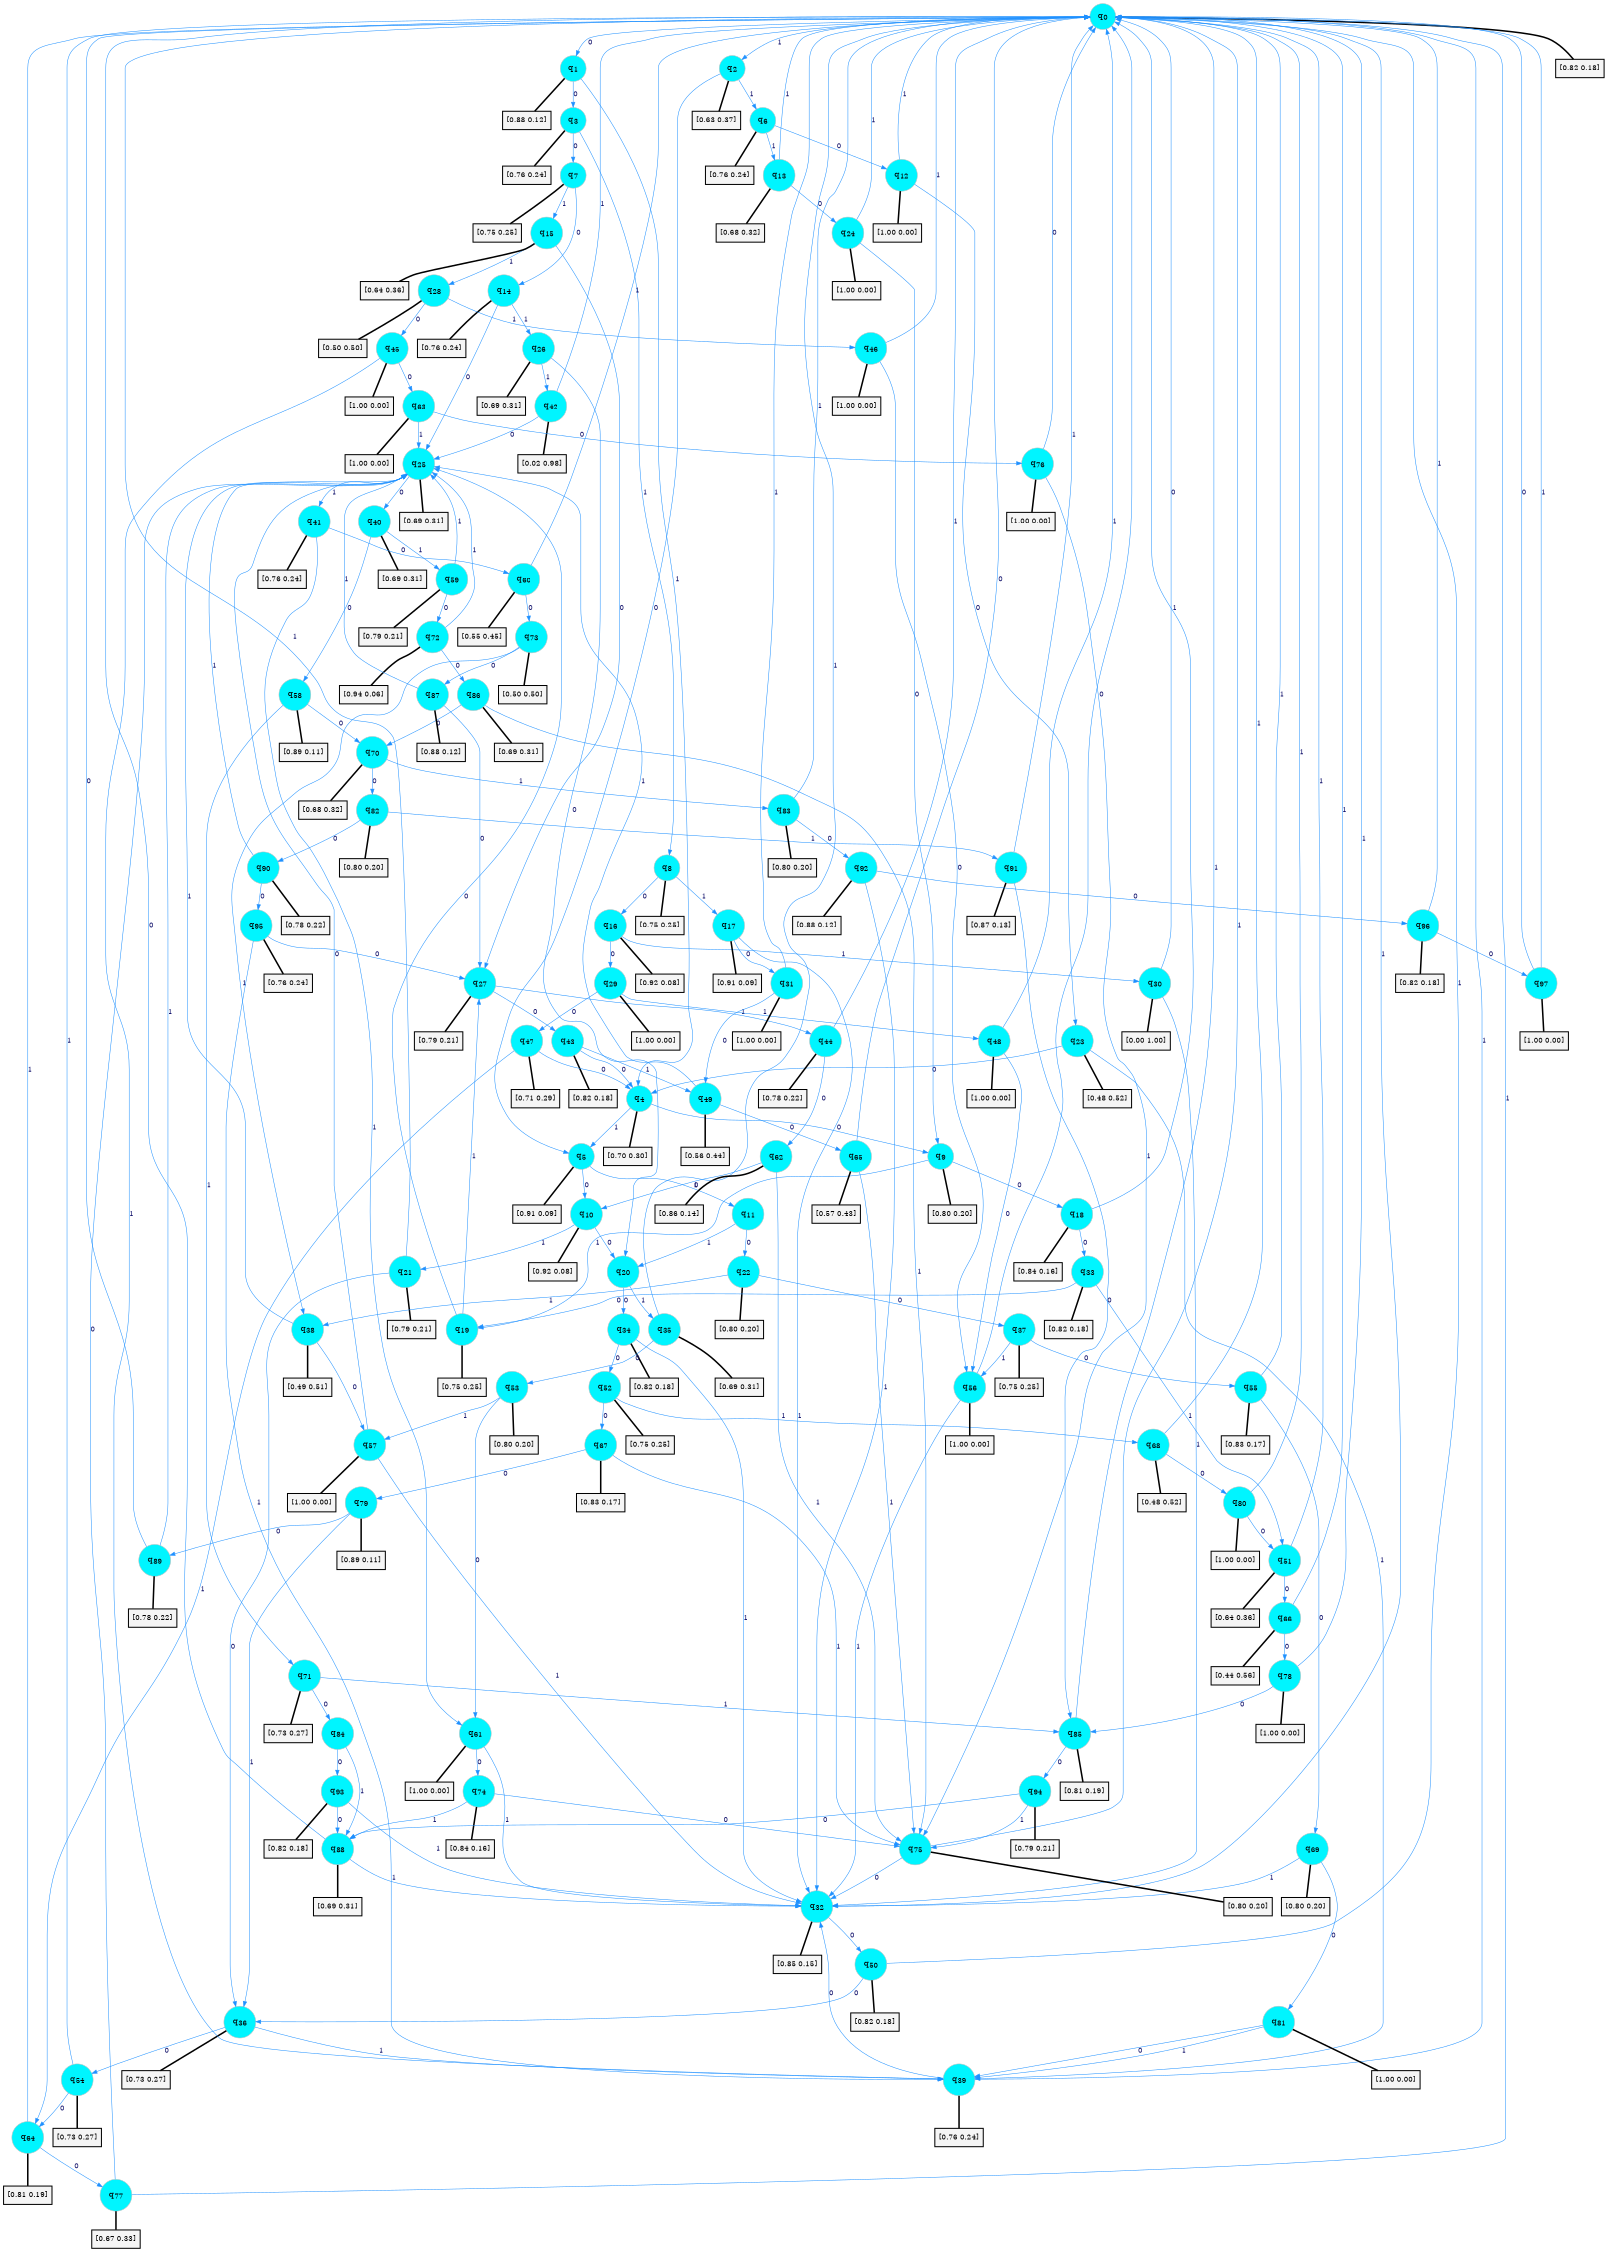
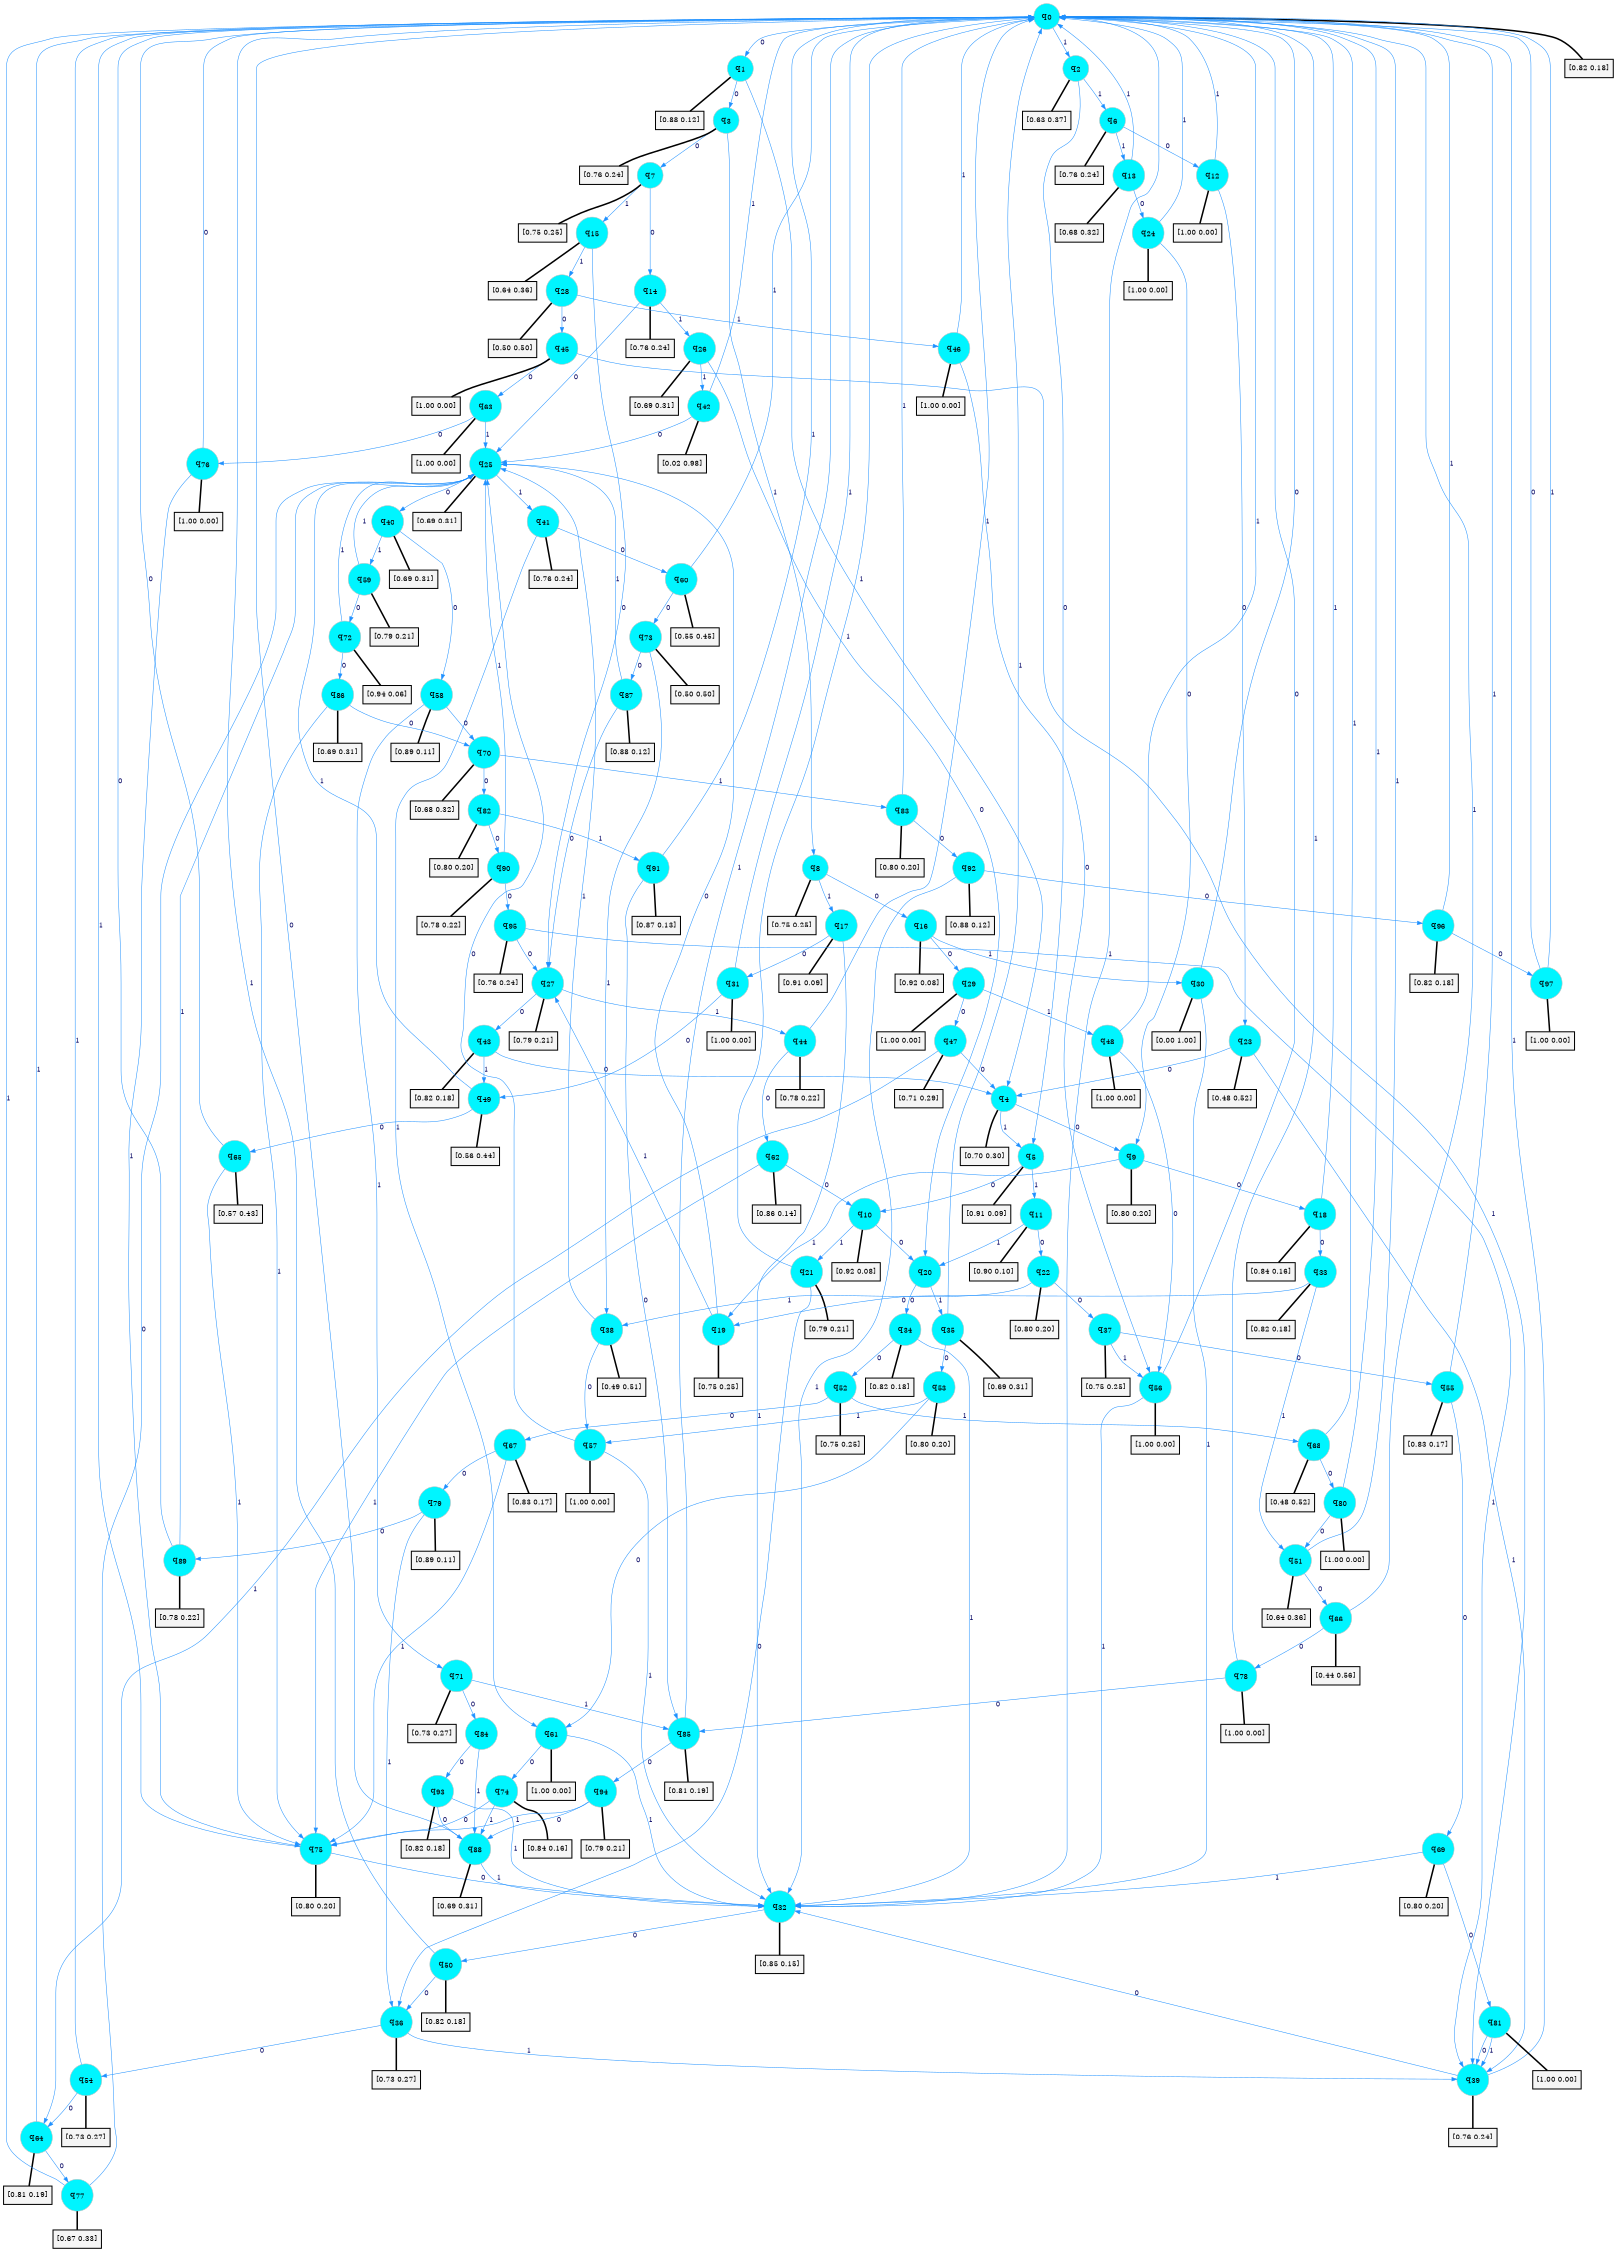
node "[0.90 0.10]": added
